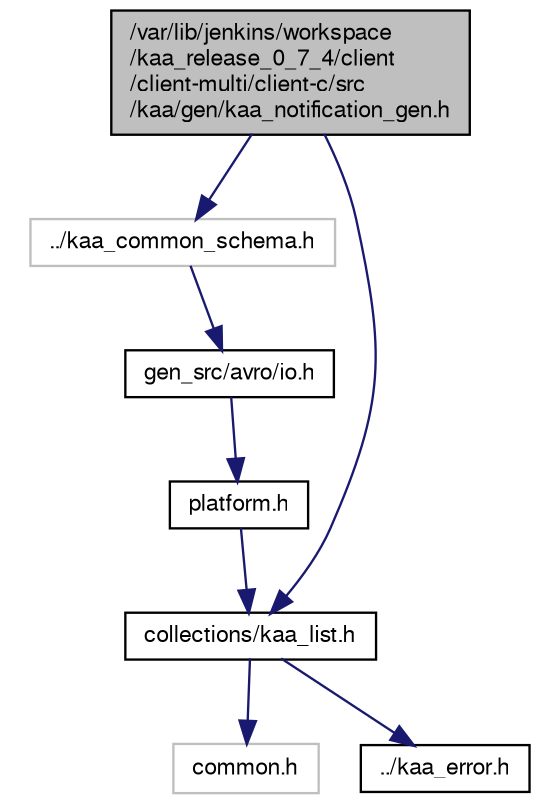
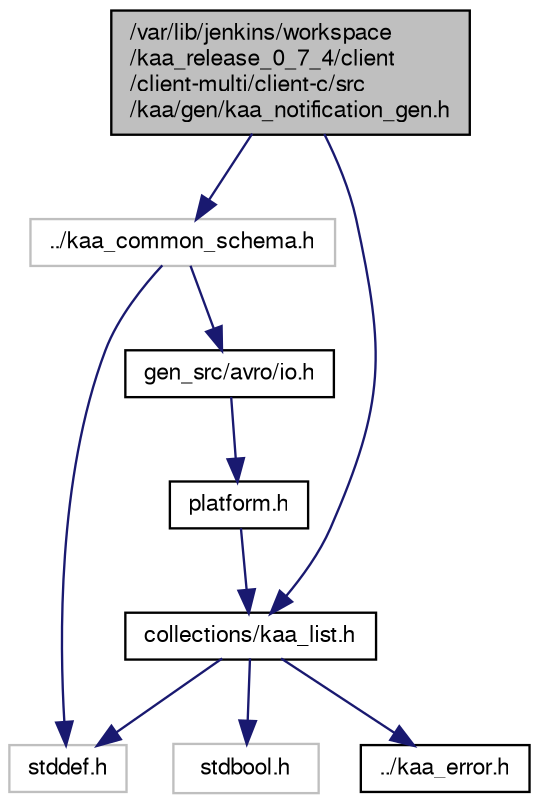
node "stddef.h": added
node "common.h": label "common.h" -> "stdbool.h"
